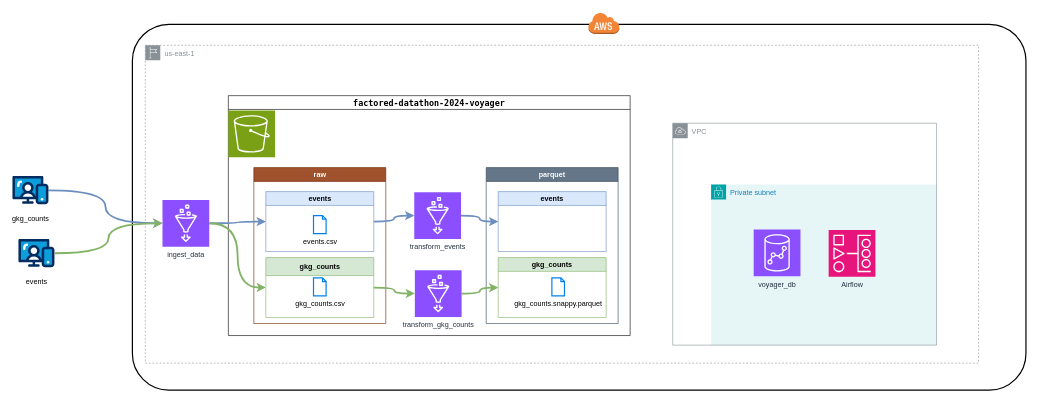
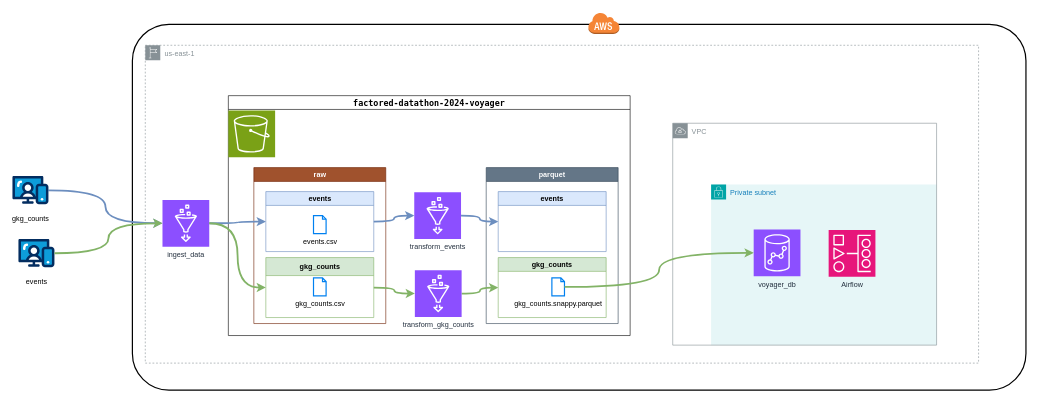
edge "gkg_counts.snappy.parquet" -> "voyager_db": added
